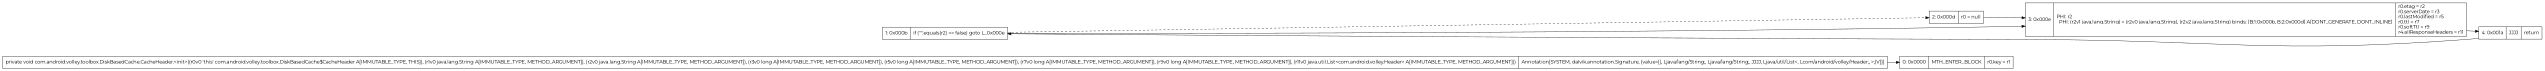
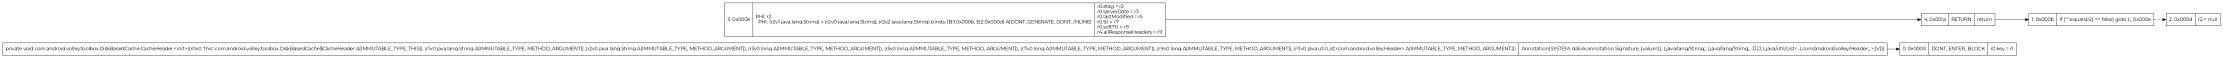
node "2: 0x000d": text "r0 = null" -> "r2 = null"
edge "2: 0x000d" -> "3: 0x000e": removed
edge "1: 0x000b" -> "3: 0x000e": removed
node "4: 0x001a": text "JJJJ" -> "RETURN"
node "0: 0x0000": text "MTH_ENTER_BLOCK" -> "DONT_ENTER_BLOCK"
